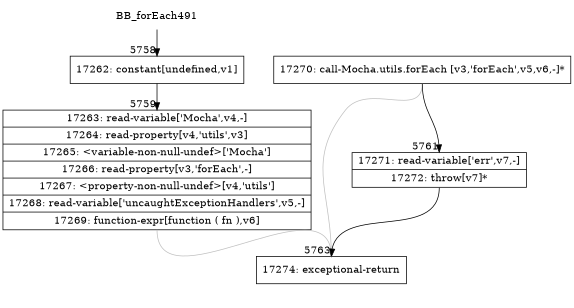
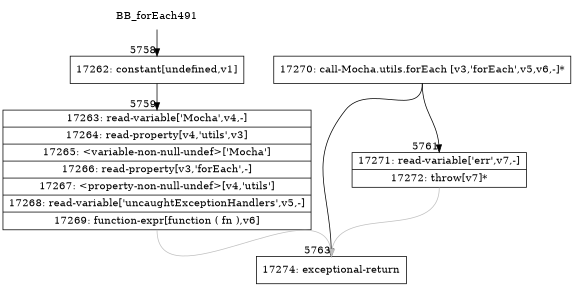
edge "17270: call-Mocha.utils.forEach [v3,'forEach',v5,v6,-]*" -> "17274: exceptional-return": color gray -> black
edge "17271: read-variable['err',v7,-]" -> "17274: exceptional-return": color black -> gray
